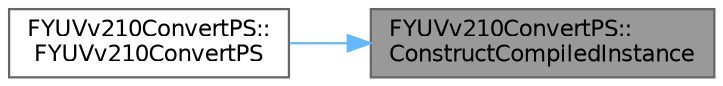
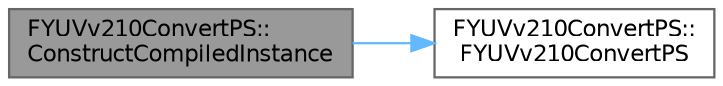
edge "FYUVv210ConvertPS:: FYUVv210ConvertPS" -> "FYUVv210ConvertPS:: ConstructCompiledInstance": reversed
